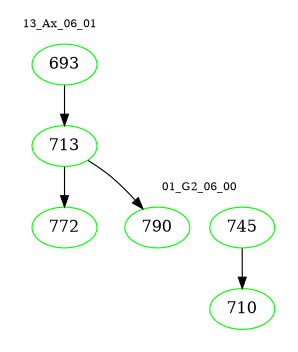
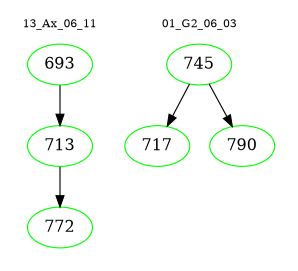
cluster "13_Ax_06_01": label "13_Ax_06_01" -> "13_Ax_06_11"
cluster "01_G2_06_00": label "01_G2_06_00" -> "01_G2_06_03"
edge "713" -> "790": now "745" -> "790"
node "710": label "710" -> "717"
